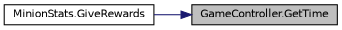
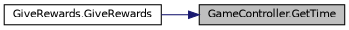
node "MinionStats.GiveRewards": label "MinionStats.GiveRewards" -> "GiveRewards.GiveRewards"
